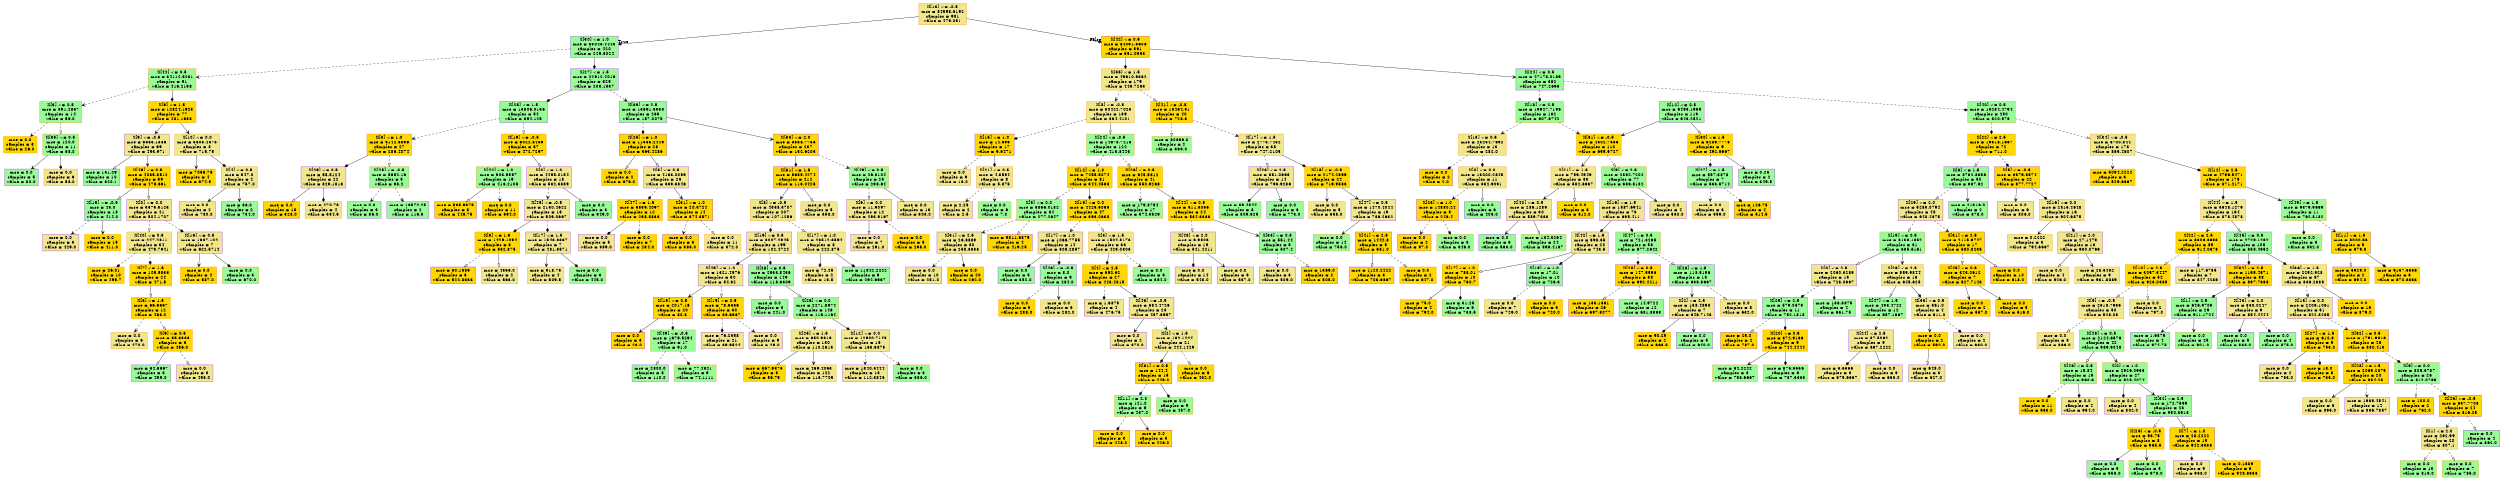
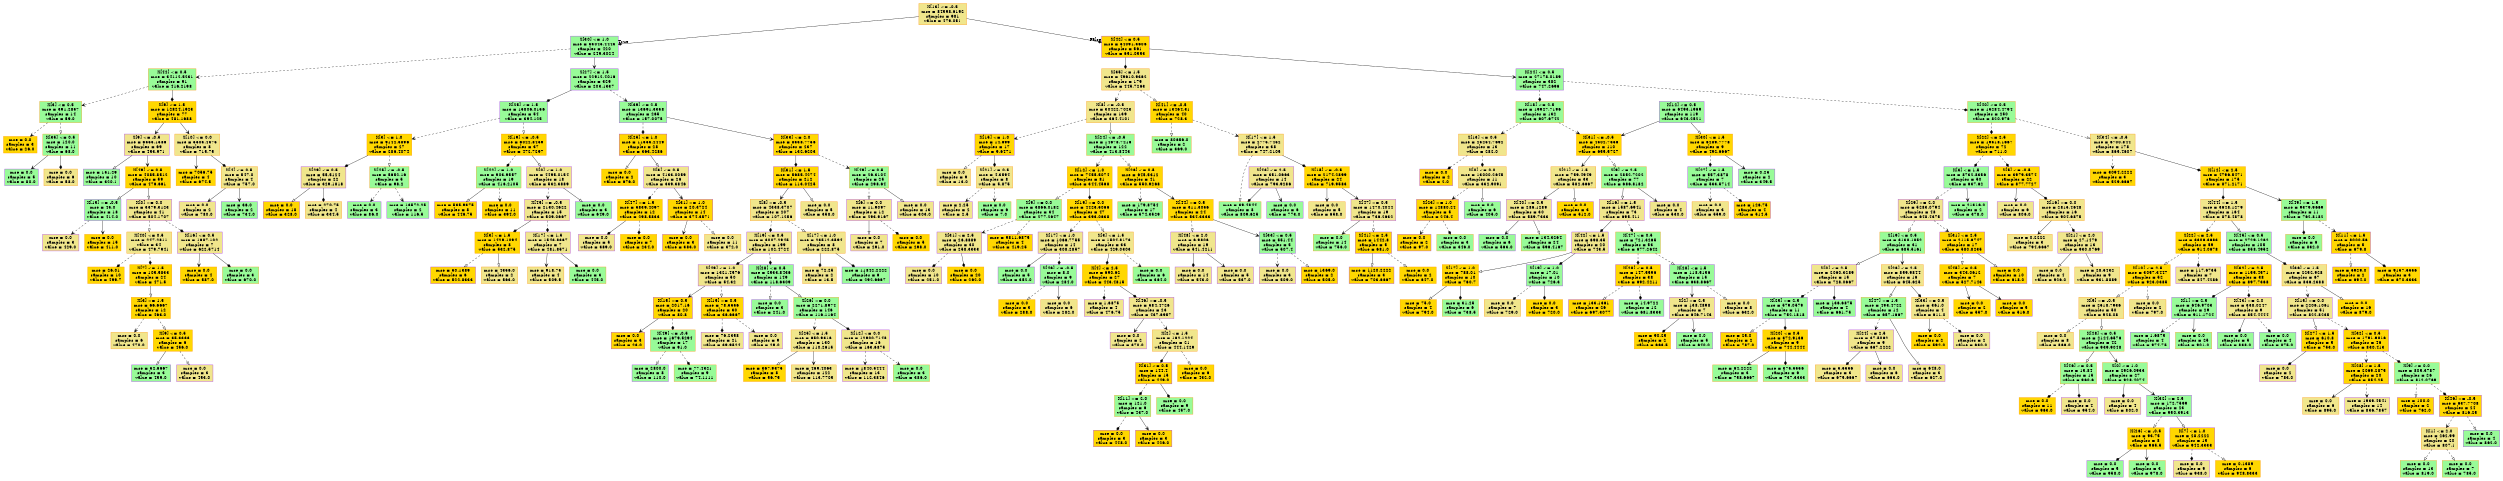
edge "X[30] <= 1.0 mse = 33045.4443 samples = 420 value = 249.3024" -> "X[27] <= 1.5 mse = 22912.4016 samples = 329 value = 203.1337": arrowhead diamond -> vee
edge "X[8] <= -0.5 mse = 30422.7023 samples = 139 value = 364.4101" -> "X[15] <= 1.0 mse = 14.699 samples = 17 value = 9.6471": arrowhead diamond -> vee
edge "X[17] <= 1.5 mse = 2775.7452 samples = 38 value = 747.2105" -> "X[43] <= 2.5 mse = 351.0663 samples = 14 value = 793.9286": now "X[17] <= 1.5 mse = 2775.7452 samples = 38 value = 747.2105" -> "mse = 39.4844 samples = 8 value = 809.625"
edge "X[22] <= 2.5 mse = 19518.1667 samples = 72 value = 711.0" -> "X[3] <= 1.5 mse = 8732.8356 samples = 50 value = 637.62": arrowhead onormal -> diamond
edge "X[9] <= 2.5 mse = 2852.7202 samples = 77 value = 686.8182" -> "X[16] <= 1.5 mse = 1587.6941 samples = 73 value = 695.411": added
edge "X[31] <= 1.0 mse = 20.3724 samples = 14 value = 374.3571" -> "mse = 0.0 samples = 3 value = 383.0": style dashed -> solid
edge "mse = 0.0 samples = 5 value = 298.0" -> "X[6] <= 0.0 mse = 11.9097 samples = 12 value = 293.9167": reversed
node "X[40] <= 0.5 mse = 247.2811 samples = 34 value = 479.7941": label "X[40] <= 0.5 mse = 247.2811 samples = 34 value = 479.7941" -> "X[40] <= 0.5 mse = 247.2811 value = 34 value = 479.7941"
edge "X[45] <= 0.5 mse = 2729.1262 samples = 105 value = 858.4952" -> "X[32] <= 2.5 mse = 1155.4571 samples = 38 value = 897.7368": removed
edge "X[31] <= 2.5 mse = 26.8889 samples = 30 value = 258.3333" -> "mse = 0.0 samples = 10 value = 251.0": arrowhead vee -> diamond
edge "mse = 0.0 samples = 2 value = 592.0" -> "mse = 648.0 samples = 3 value = 627.0": now "X[47] <= 1.5 mse = 493.4722 samples = 12 value = 657.1667" -> "mse = 648.0 samples = 3 value = 627.0"
node "mse = 18.0 samples = 3 value = 733.0": removed
